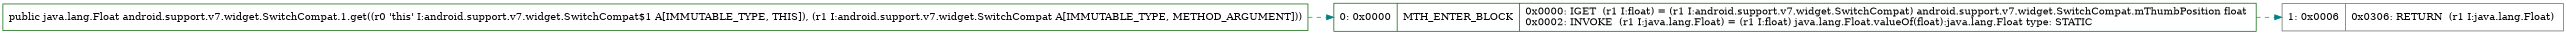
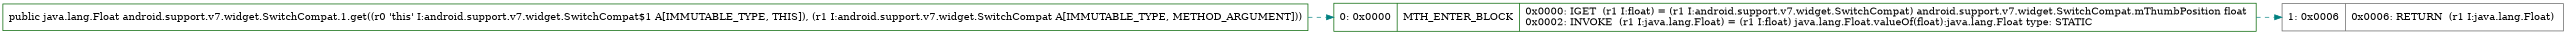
node "1: 0x0006": text "0x0306: RETURN  (r1 I:java.lang.Float)" -> "0x0006: RETURN  (r1 I:java.lang.Float)"
